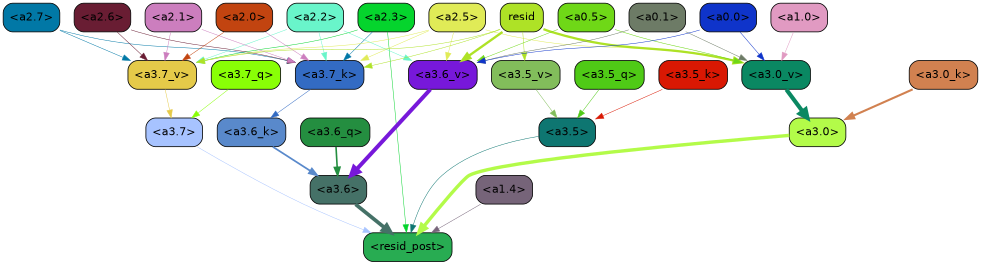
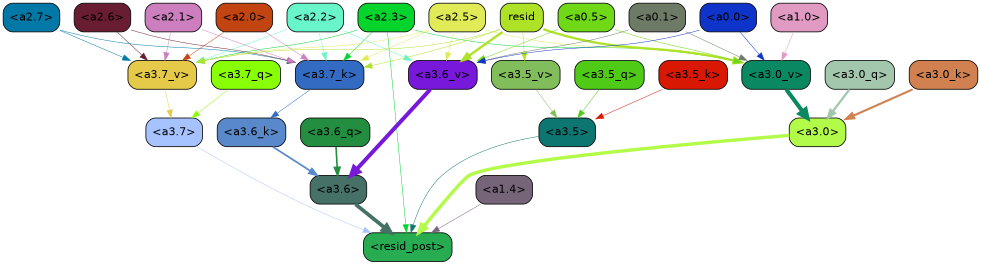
edge "<a2.3>" -> "<a3.7_k>": color #0178a6 -> #05d42d
edge "<a2.3>" -> "<a3.0_v>": added
node "<a3.0_q>": added
